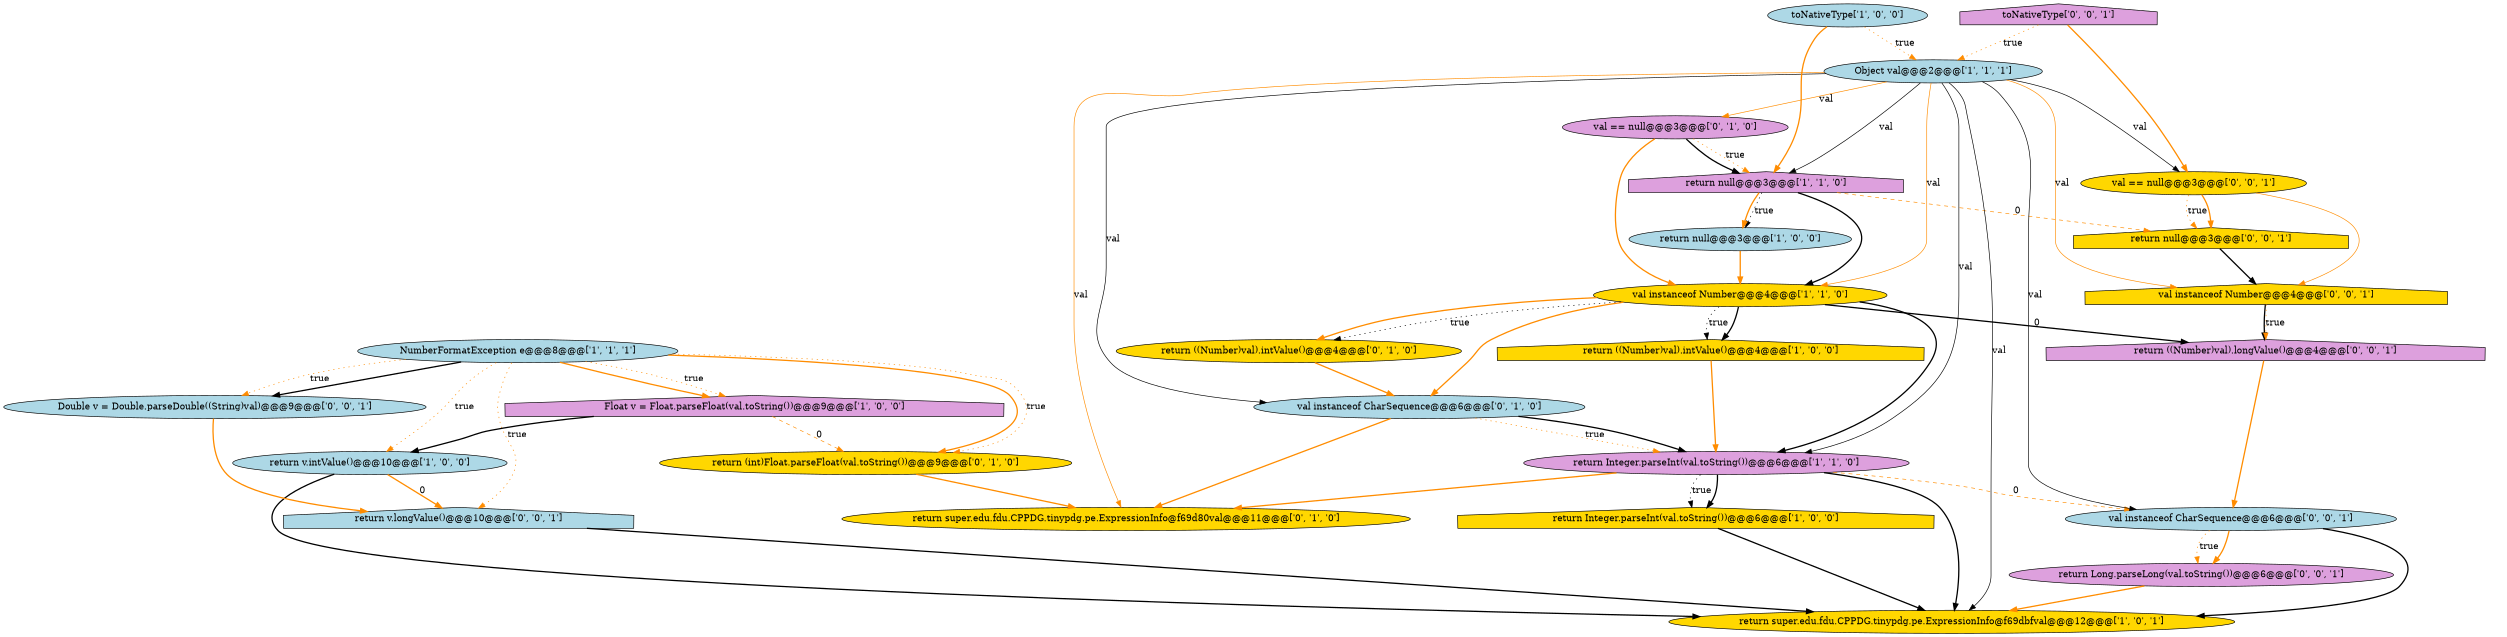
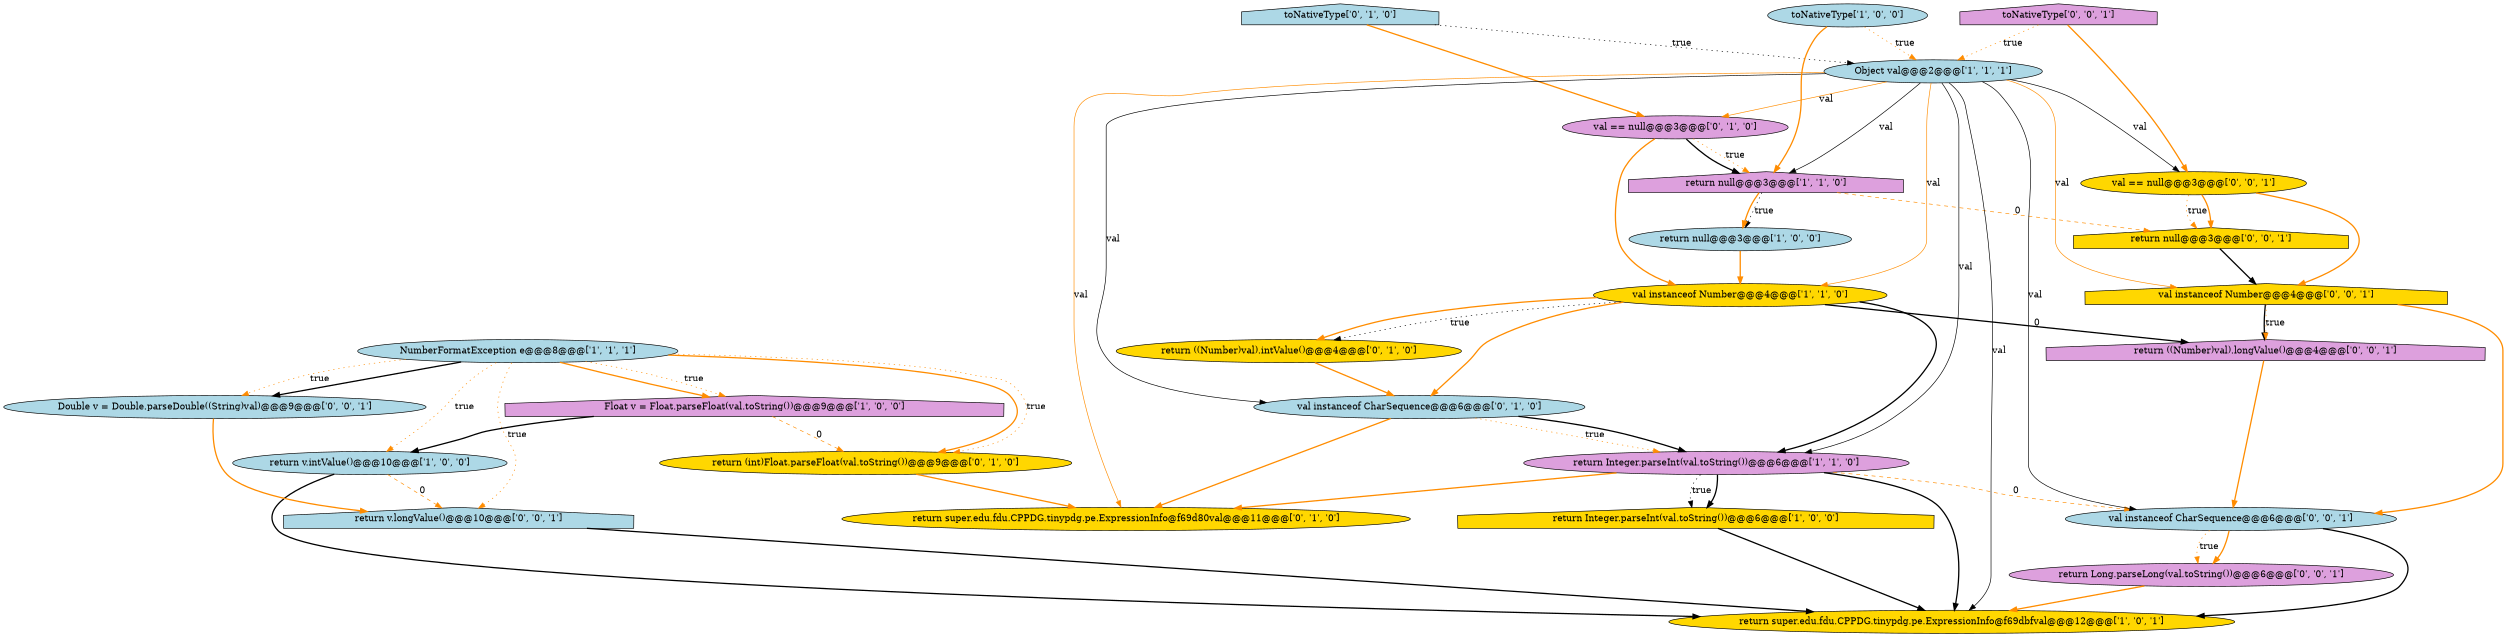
node "toNativeType['0', '1', '0']": added
edge "val == null@@@3@@@['0', '0', '1']" -> "val instanceof Number@@@4@@@['0', '0', '1']": style solid -> bold
edge "return null@@@3@@@['1', '1', '0']" -> "val instanceof Number@@@4@@@['1', '1', '0']": removed
node "return ((Number)val).intValue()@@@4@@@['1', '0', '0']": removed
edge "val instanceof Number@@@4@@@['0', '0', '1']" -> "val instanceof CharSequence@@@6@@@['0', '0', '1']": added
edge "return v.intValue()@@@10@@@['1', '0', '0']" -> "return v.longValue()@@@10@@@['0', '0', '1']": style bold -> dashed
